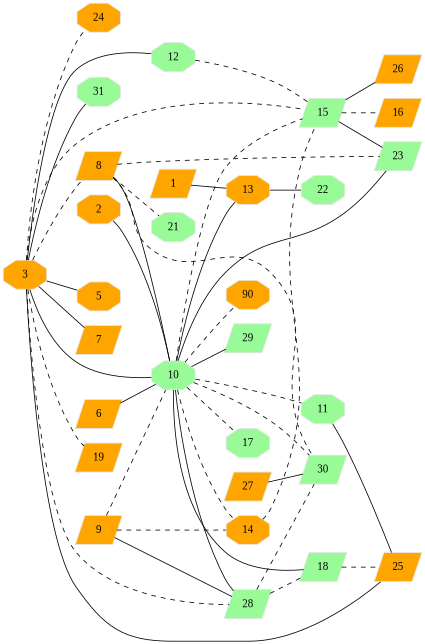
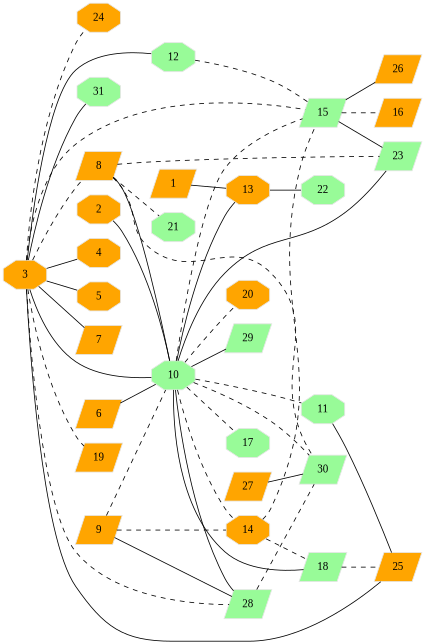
node "4": added
node "90": label "90" -> "20"
edge "18" -- "28": now "18" -- "14"
